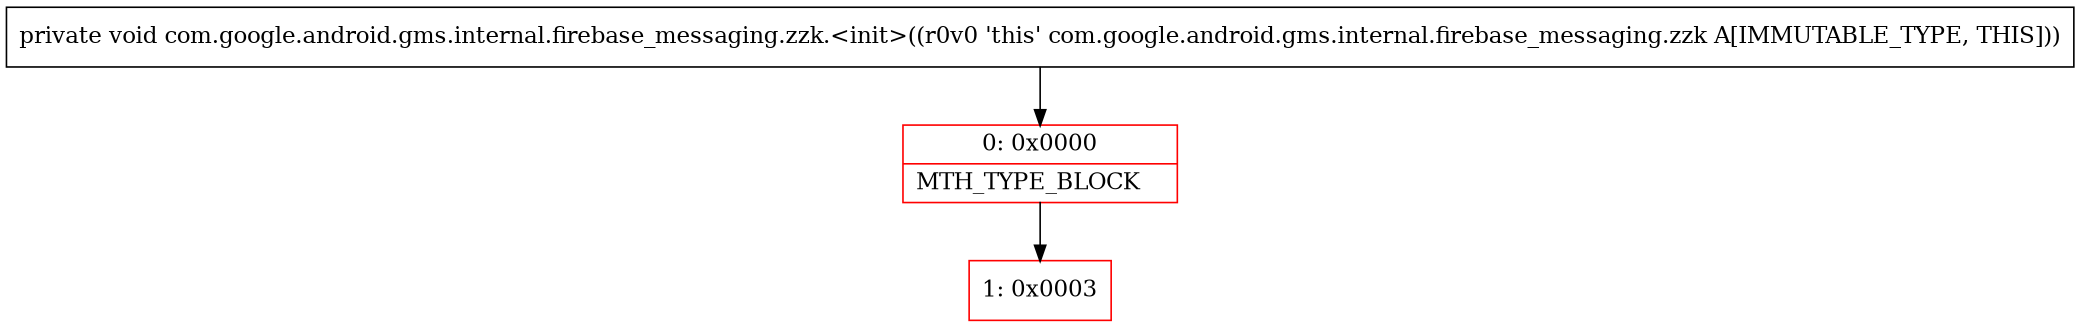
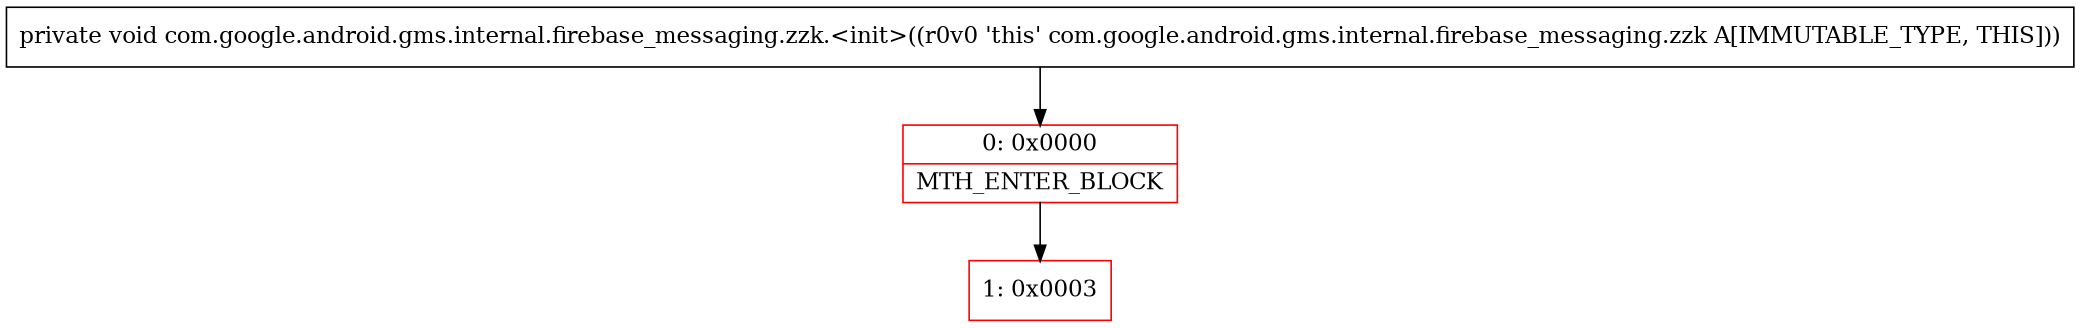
node "0: 0x0000": text "MTH_TYPE_BLOCK" -> "MTH_ENTER_BLOCK"
